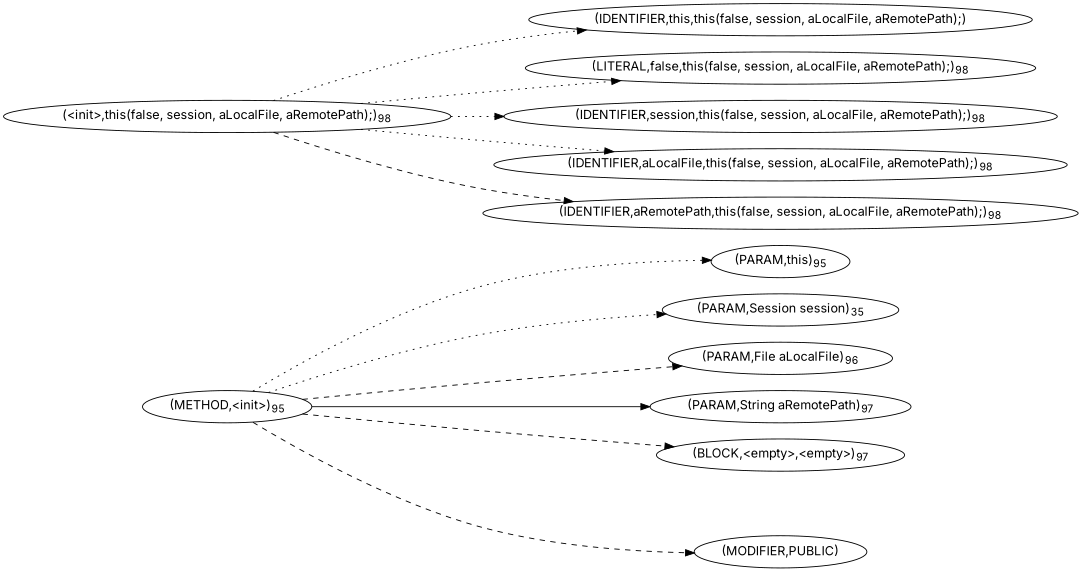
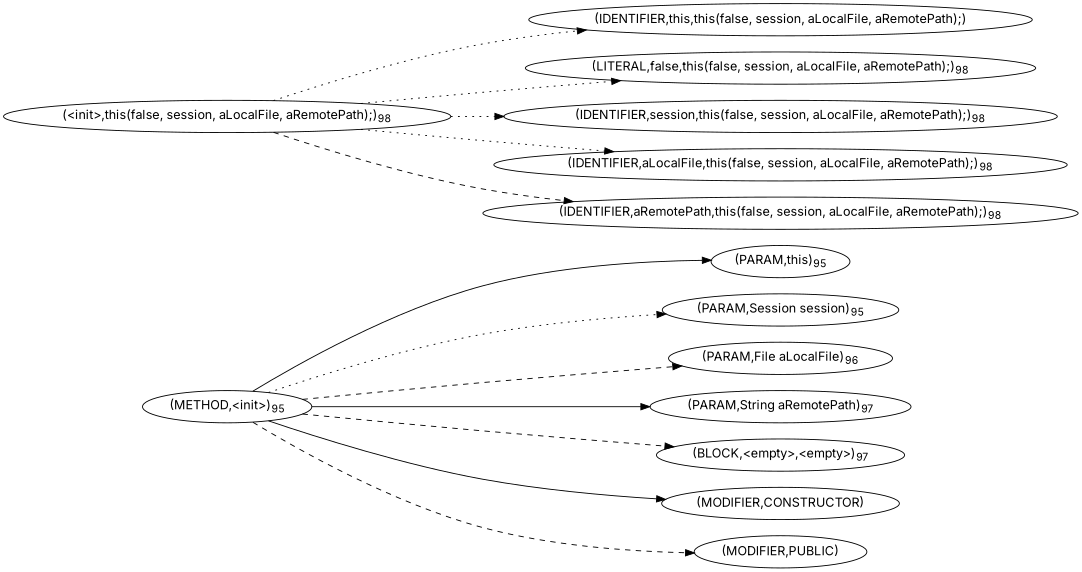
edge "(METHOD,<init>)" -> "(PARAM,this)": style dotted -> solid
node "(PARAM,Session session)": text "35" -> "95"
node "(MODIFIER,CONSTRUCTOR)": added
